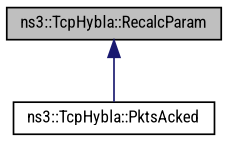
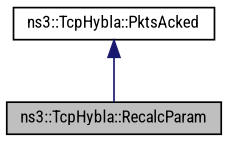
edge "ns3::TcpHybla::PktsAcked" -> "ns3::TcpHybla::RecalcParam": reversed
